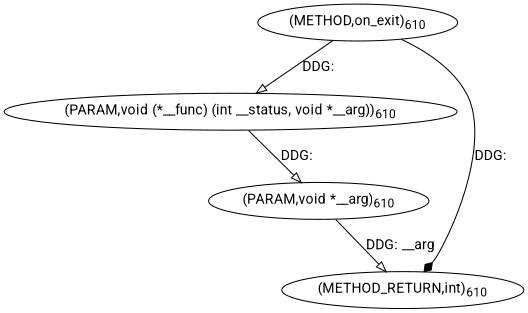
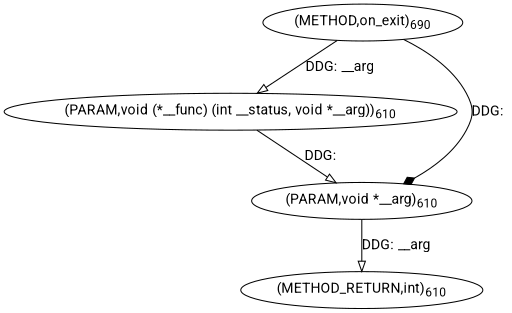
node "(METHOD,on_exit)": text "610" -> "690"
edge "(METHOD,on_exit)" -> "(PARAM,void (*__func) (int __status, void *__arg))": label "DDG: " -> "DDG: __arg"
edge "(METHOD,on_exit)" -> "(METHOD_RETURN,int)": now "(METHOD,on_exit)" -> "(PARAM,void *__arg)"
